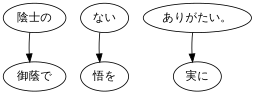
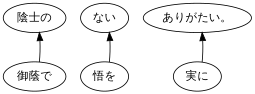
edge "陰士の" -> "御蔭で": reversed
edge "ない" -> "悟を": reversed
edge "ありがたい。" -> "実に": reversed
